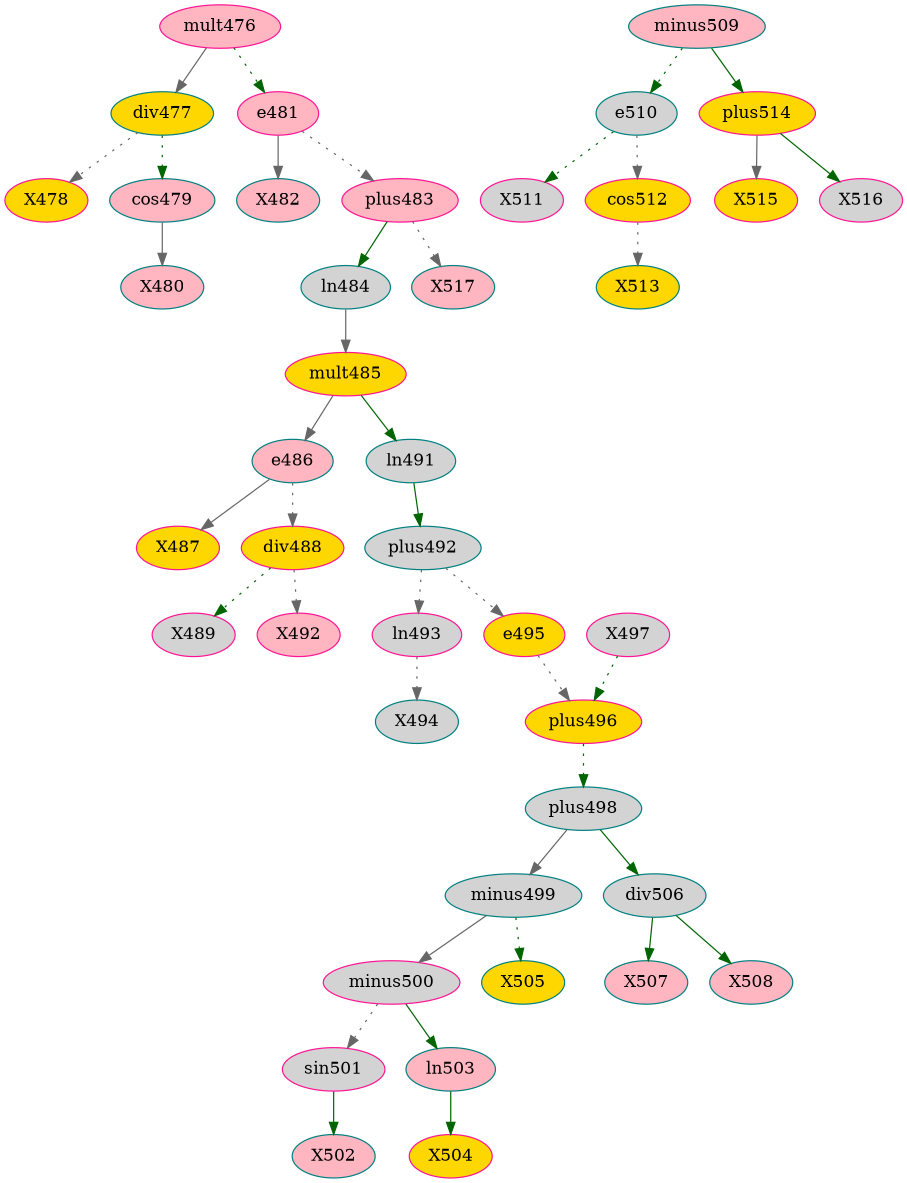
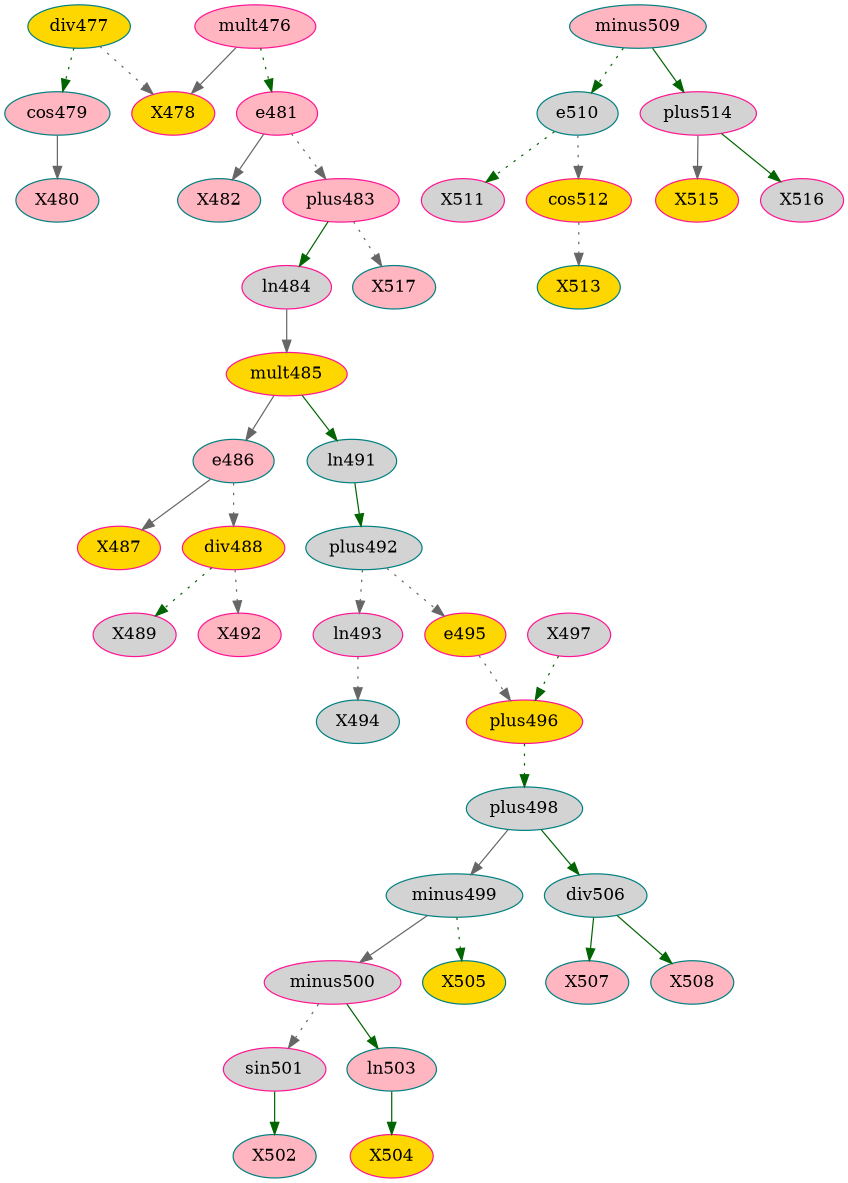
edge "mult476" -> "div477": now "mult476" -> "X478"
node "plus514": fillcolor gold -> lightgrey
node "ln484": color teal -> deeppink
